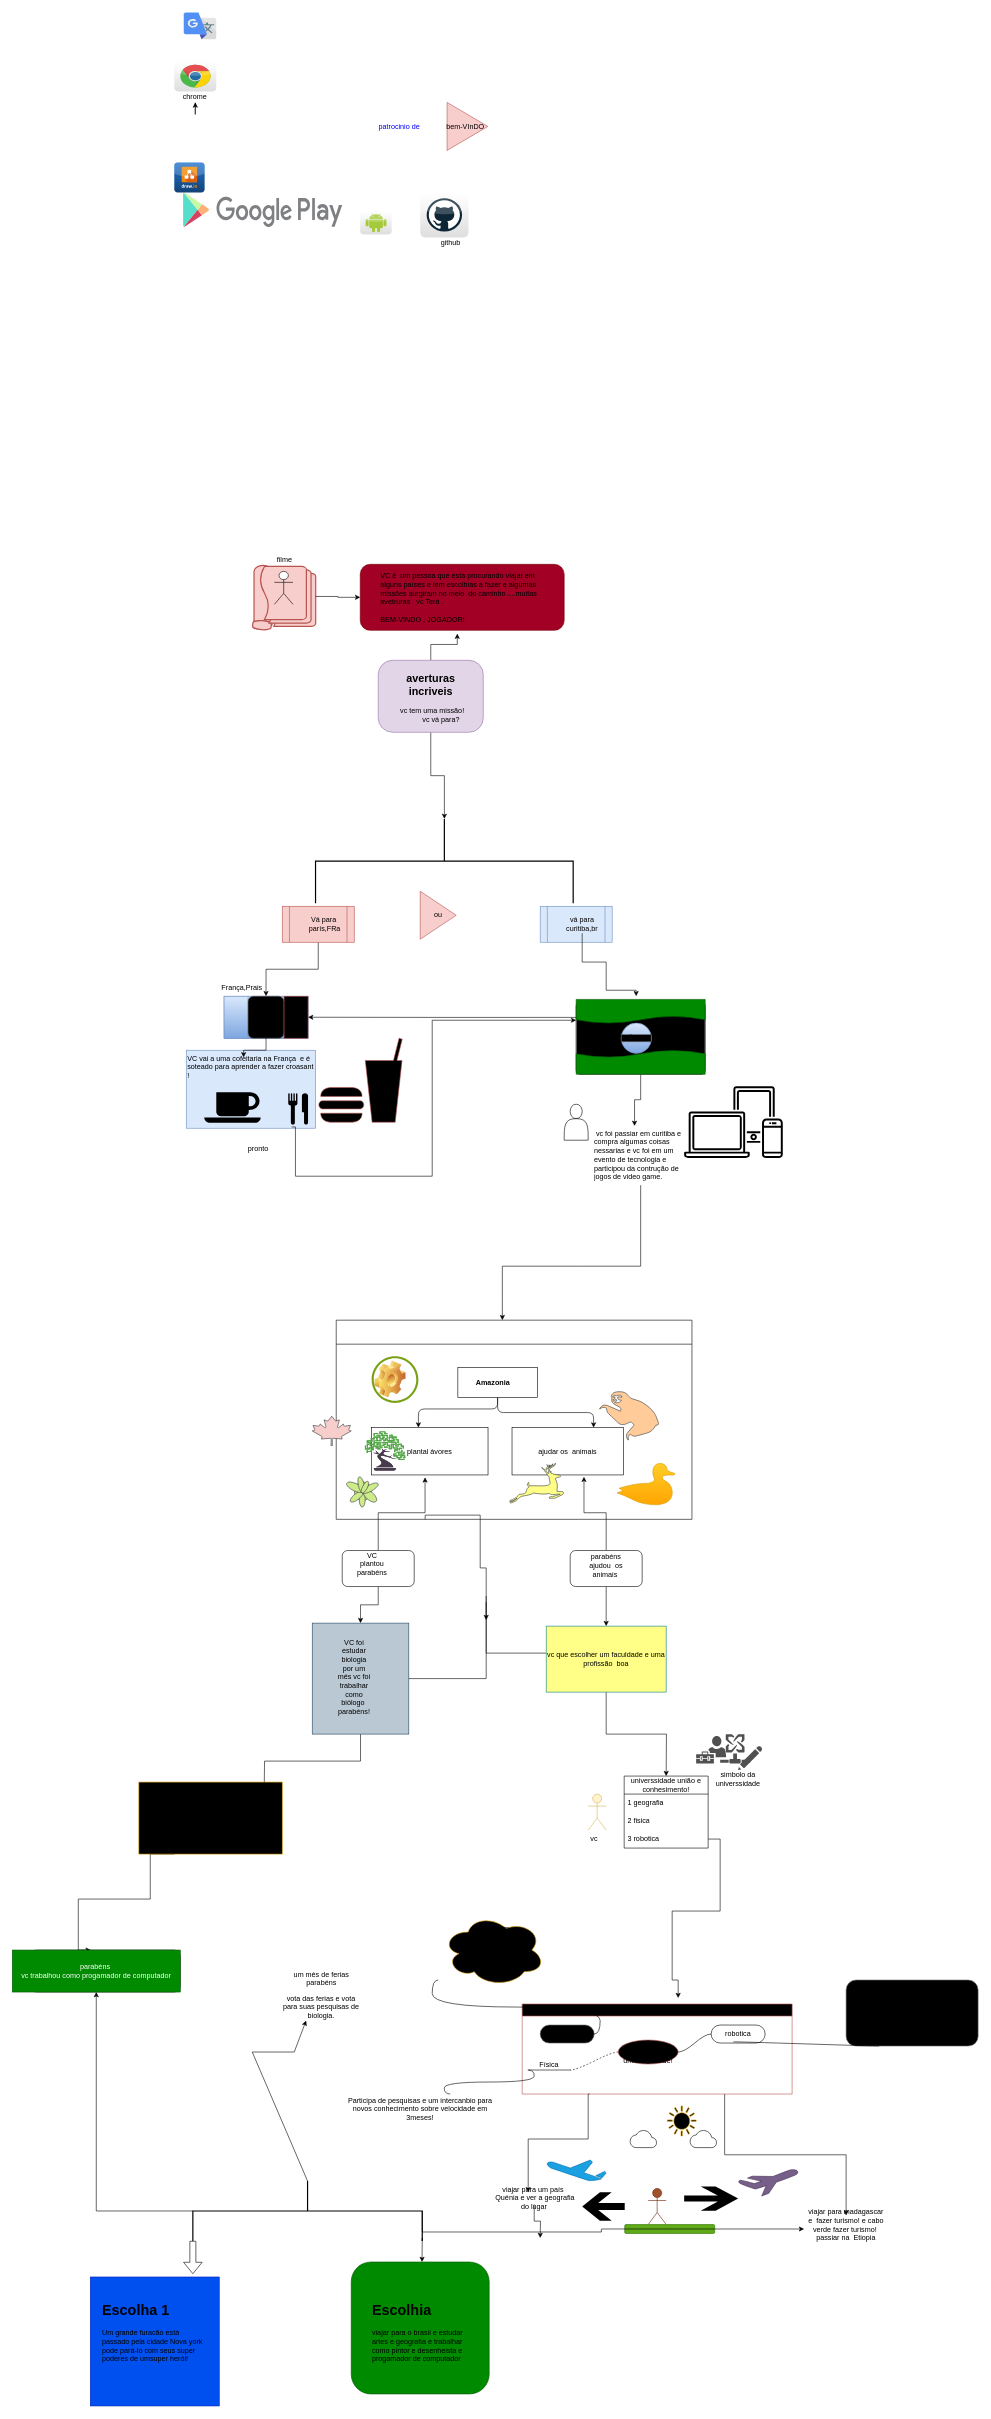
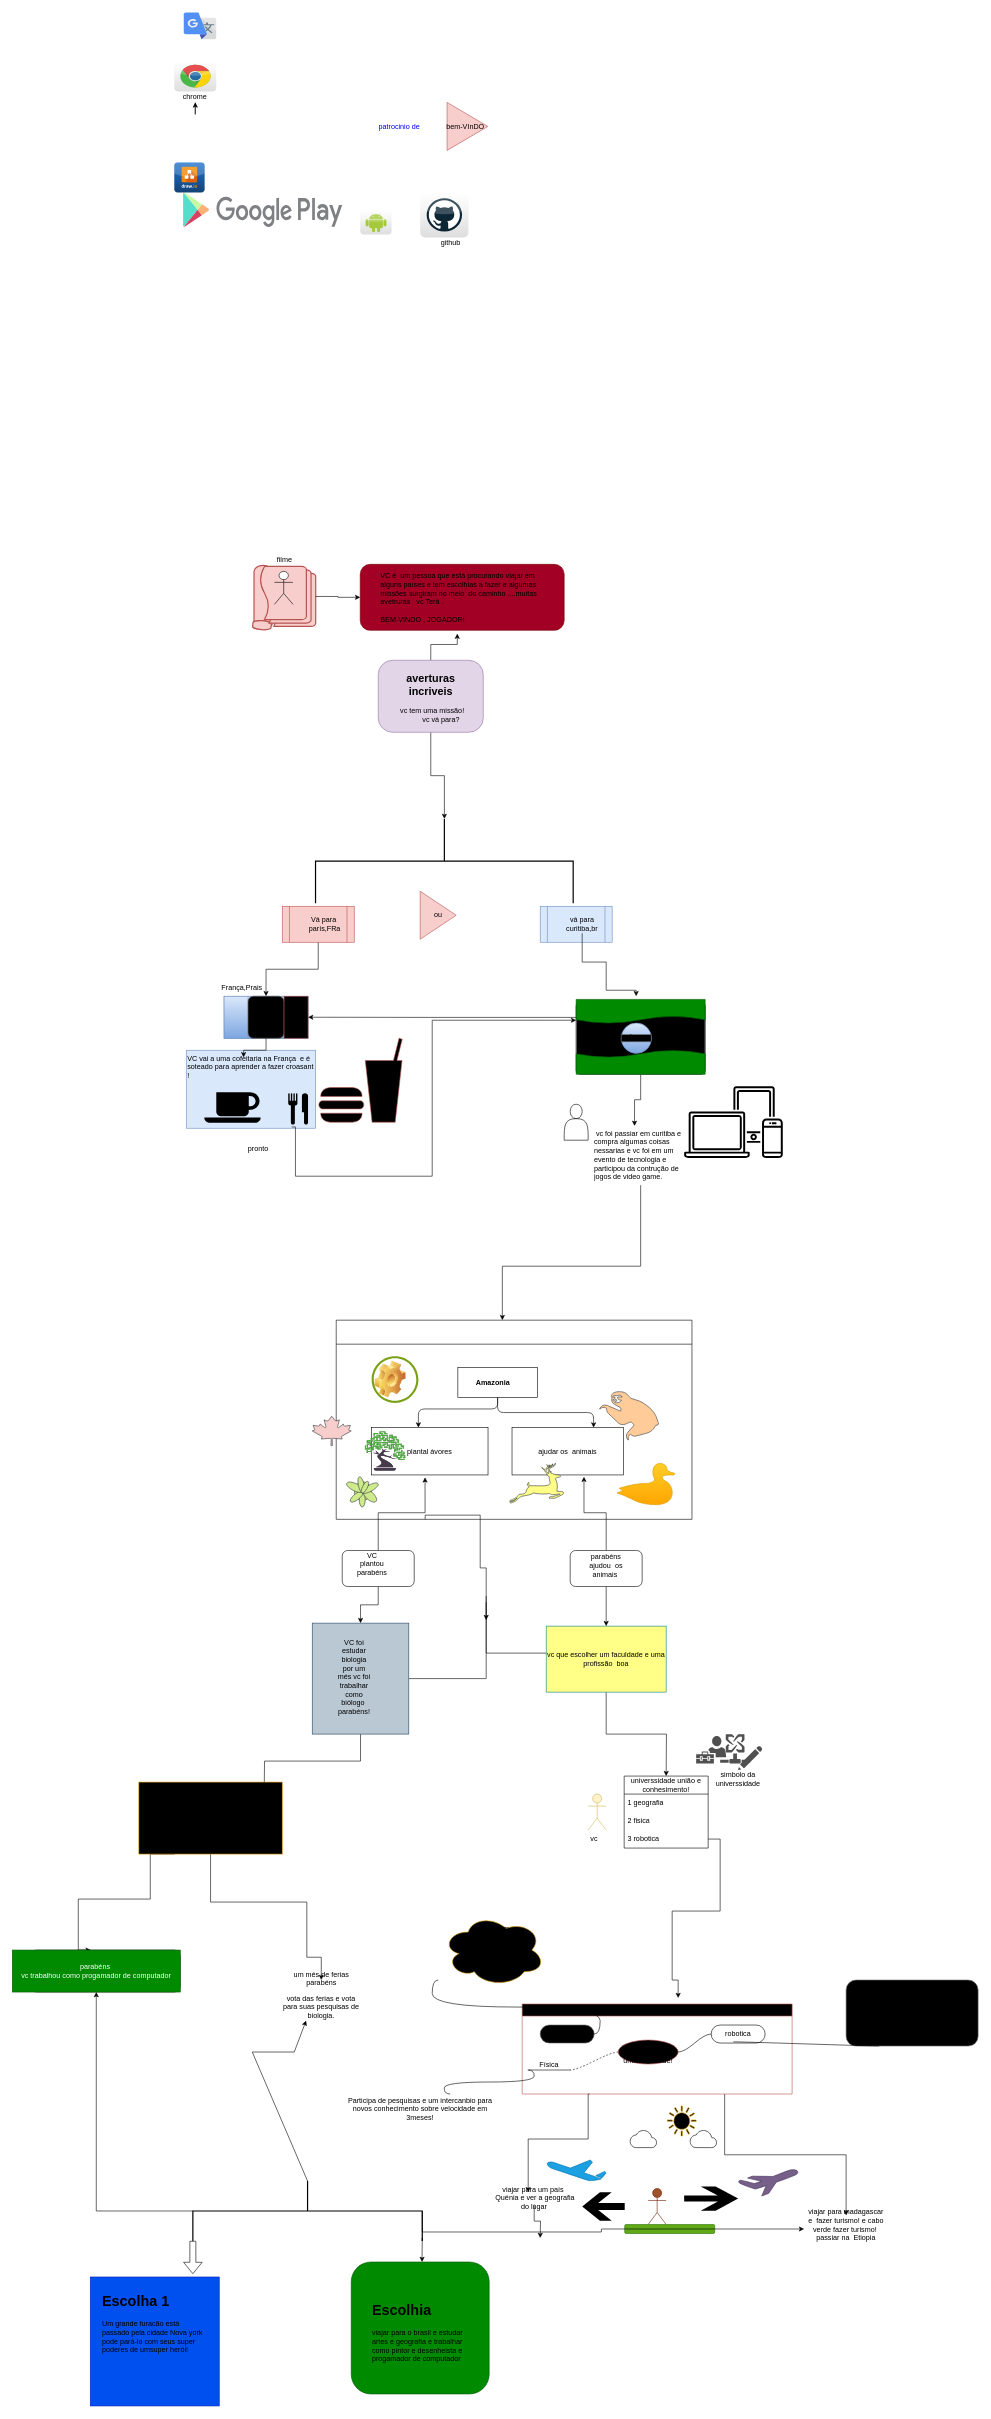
edge "Vc trabalha como programador de computador ou passa um més de ferias?" -> "um més de ferias parabéns": added
node "Escolha 1Um grande furacão está passado pela cidade Nova york pode pará-lo com seus super poderes de umsuper herói!": moved (155, 2334) -> (155, 2325)
